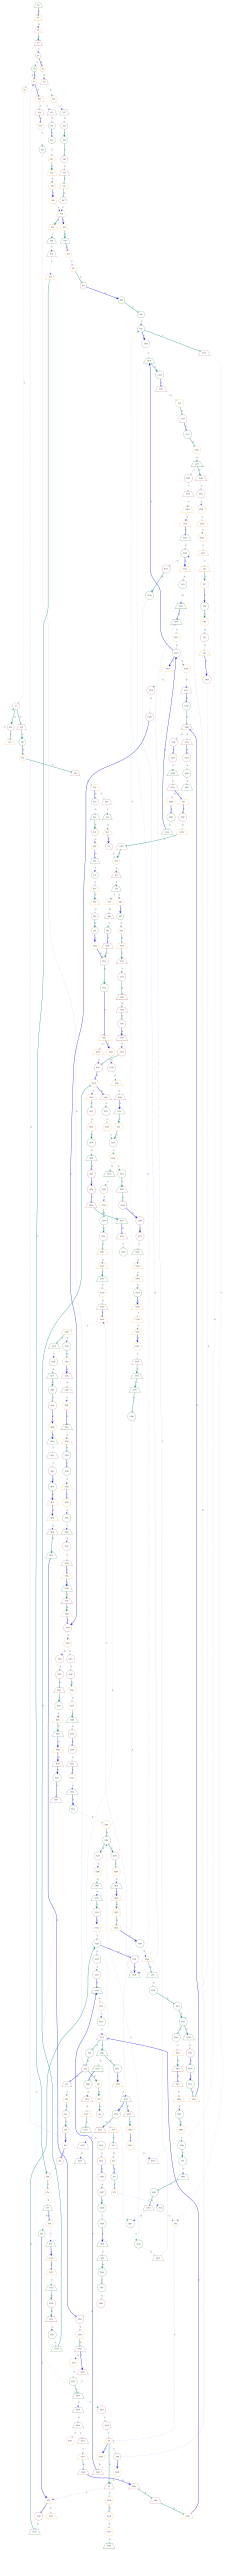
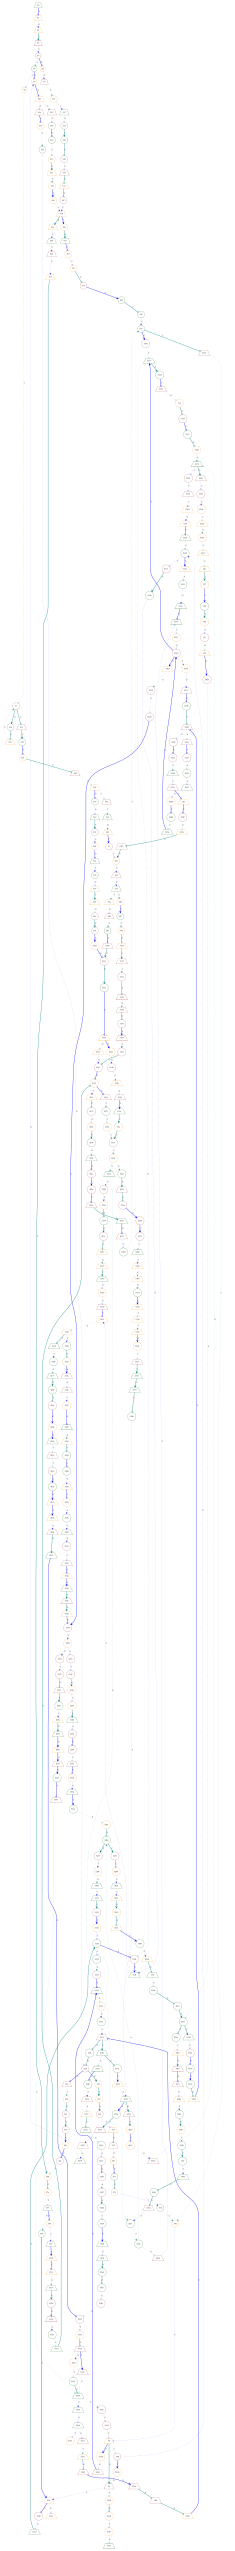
edge "S301" -> "S312": style bold -> dotted
